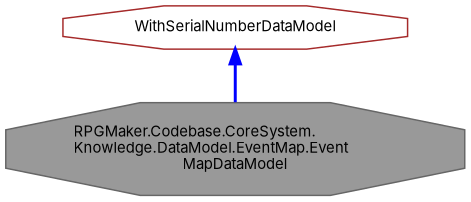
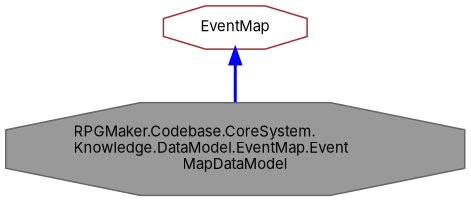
node "WithSerialNumberDataModel": label "WithSerialNumberDataModel" -> "EventMap"
